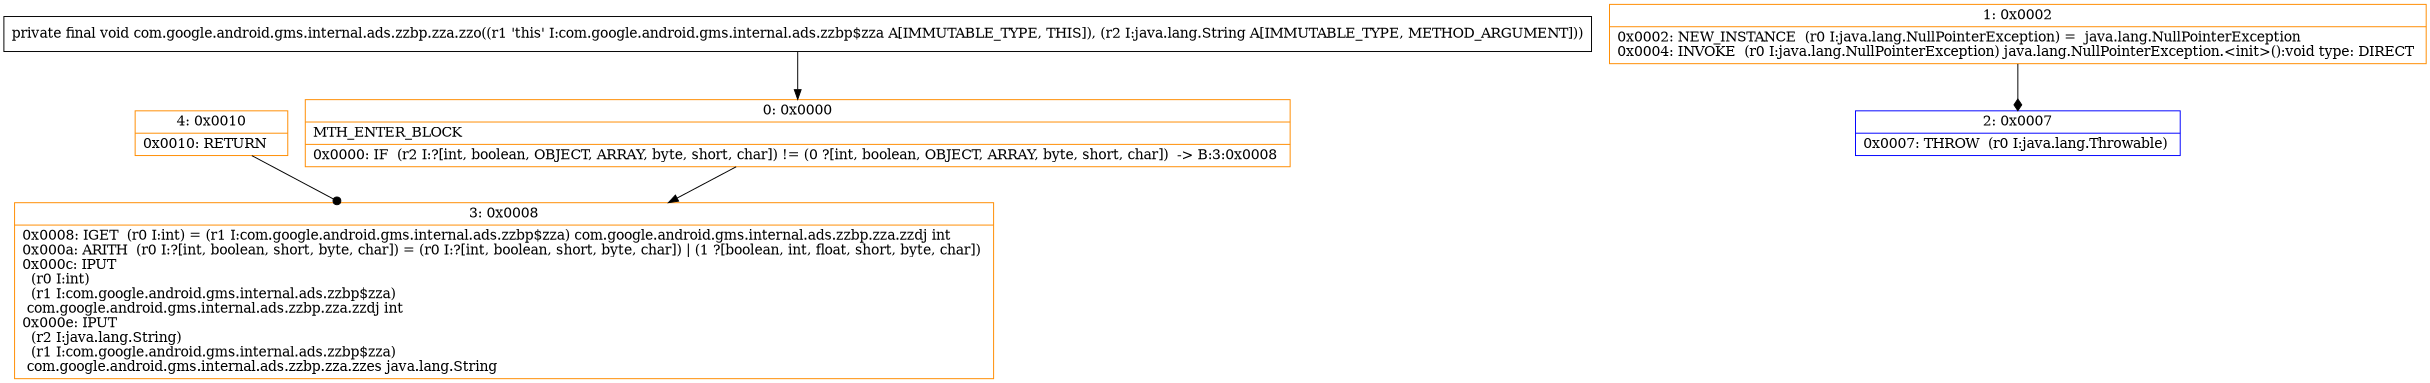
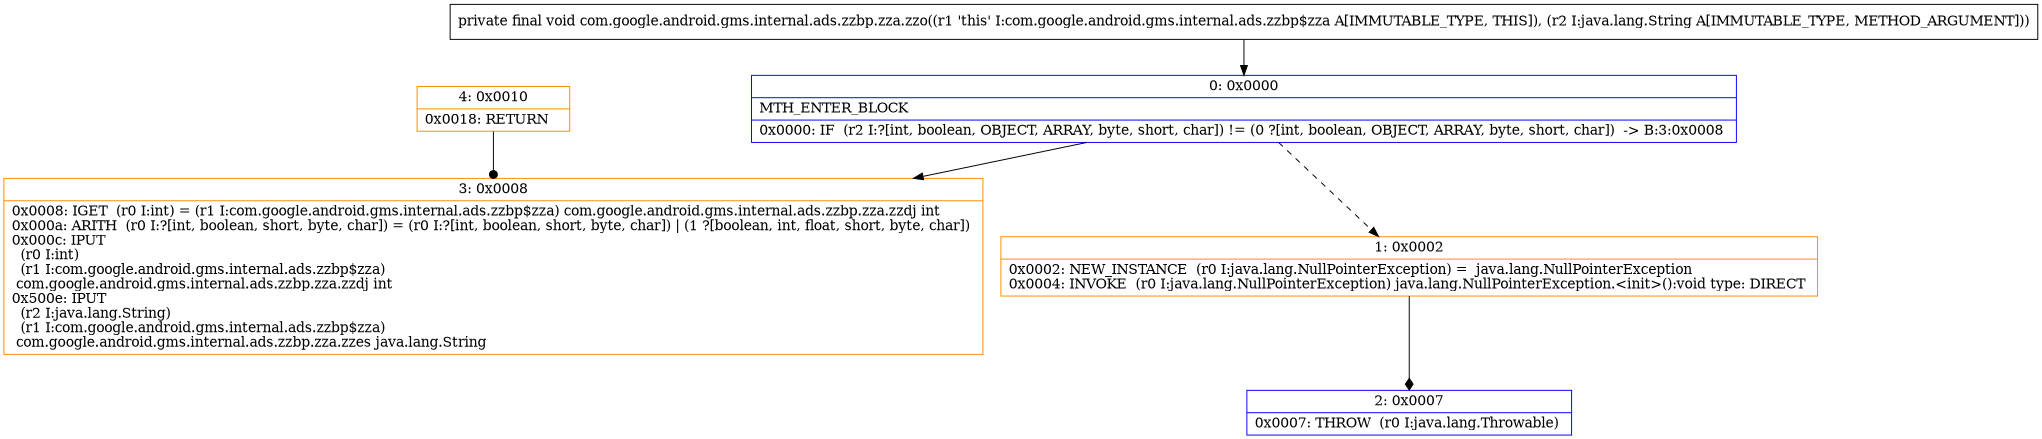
node "0: 0x0000": color darkorange -> blue
node "4: 0x0010": text "0x0010: RETURN" -> "0x0018: RETURN"
edge "0: 0x0000" -> "1: 0x0002": added
node "3: 0x0008": text "0x000e: IPUT" -> "0x500e: IPUT"
